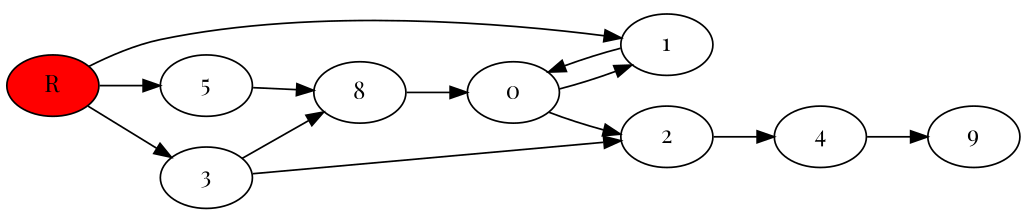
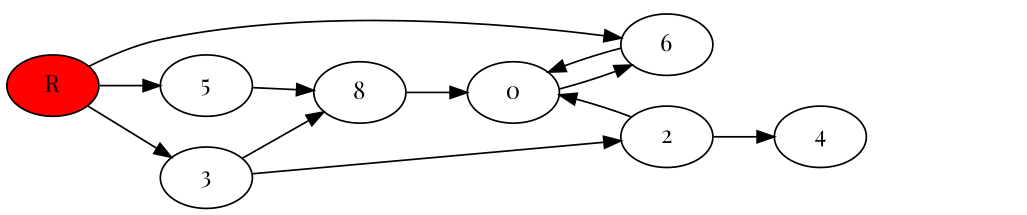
node "1": label "1" -> "6"
edge "0" -> "2": reversed
node "9": removed
